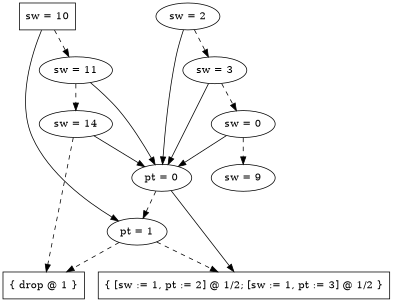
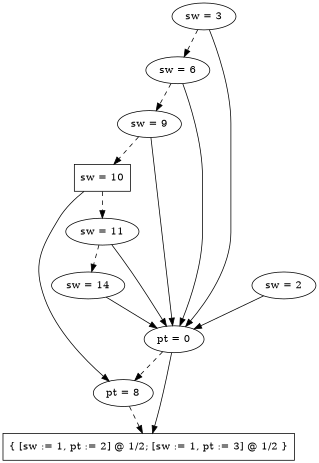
edge "sw = 2" -> "sw = 3": removed
node "sw = 0": label "sw = 0" -> "sw = 6"
edge "sw = 9" -> "sw = 10": added
edge "sw = 9" -> "pt = 0": added
node "pt = 1": label "pt = 1" -> "pt = 8"
node "{ drop @ 1 }": removed
